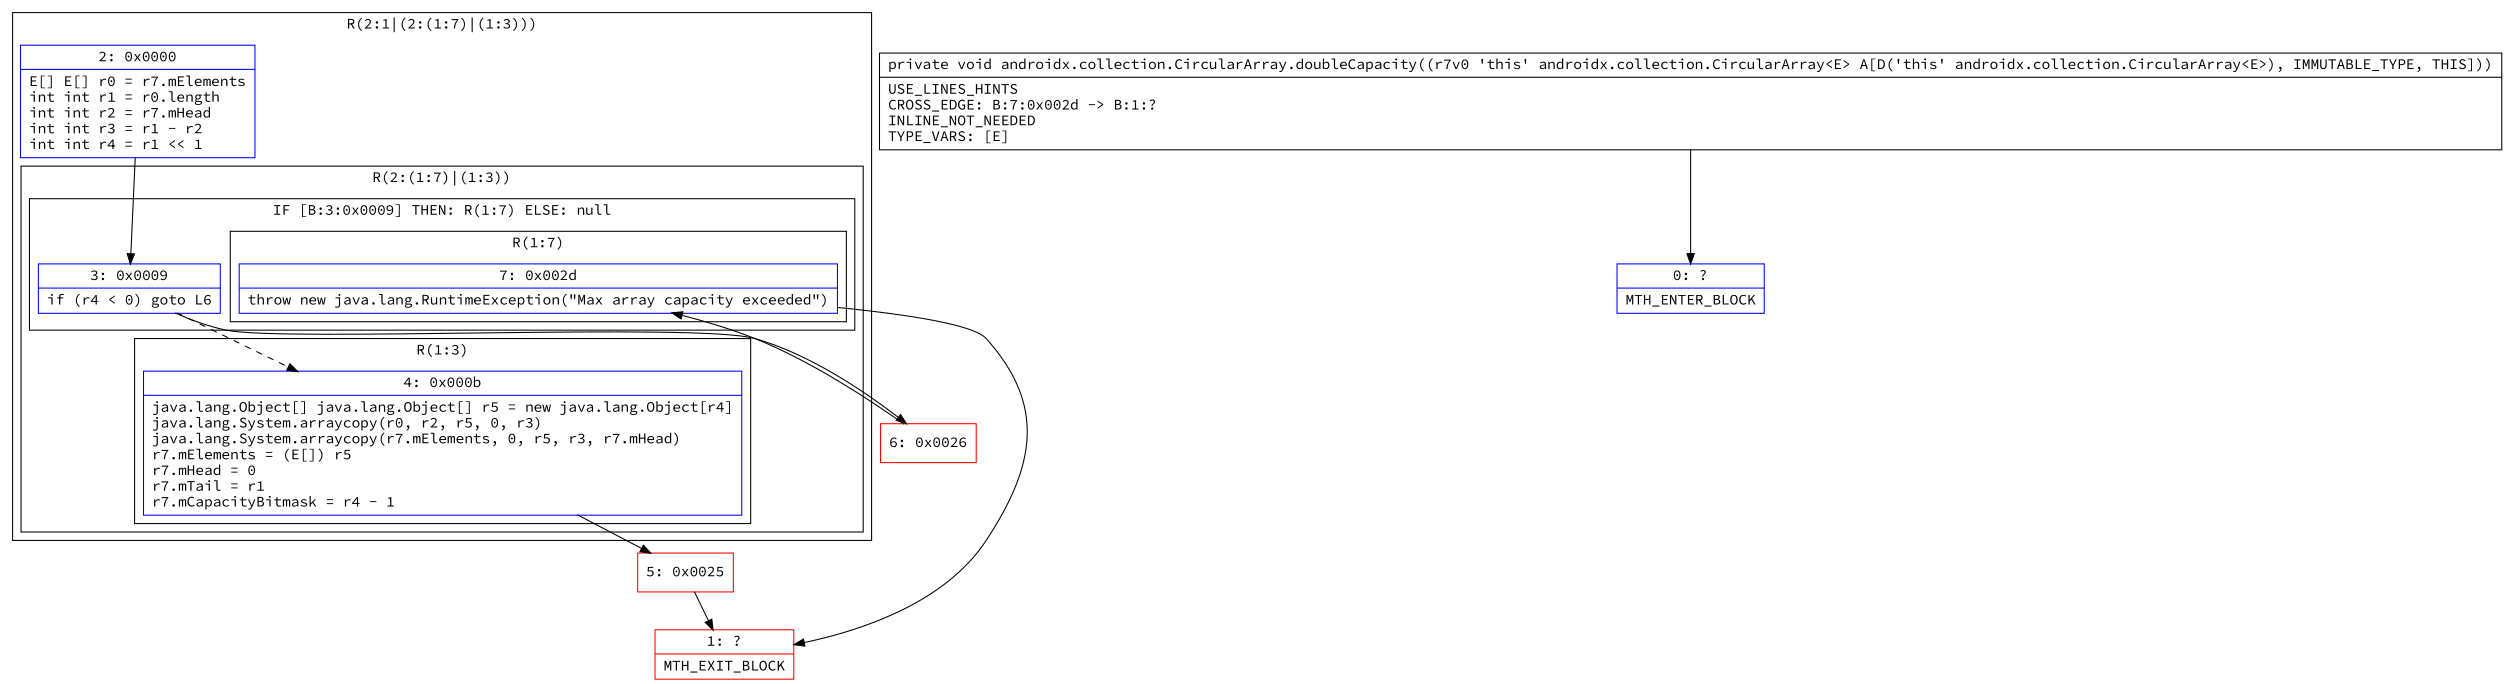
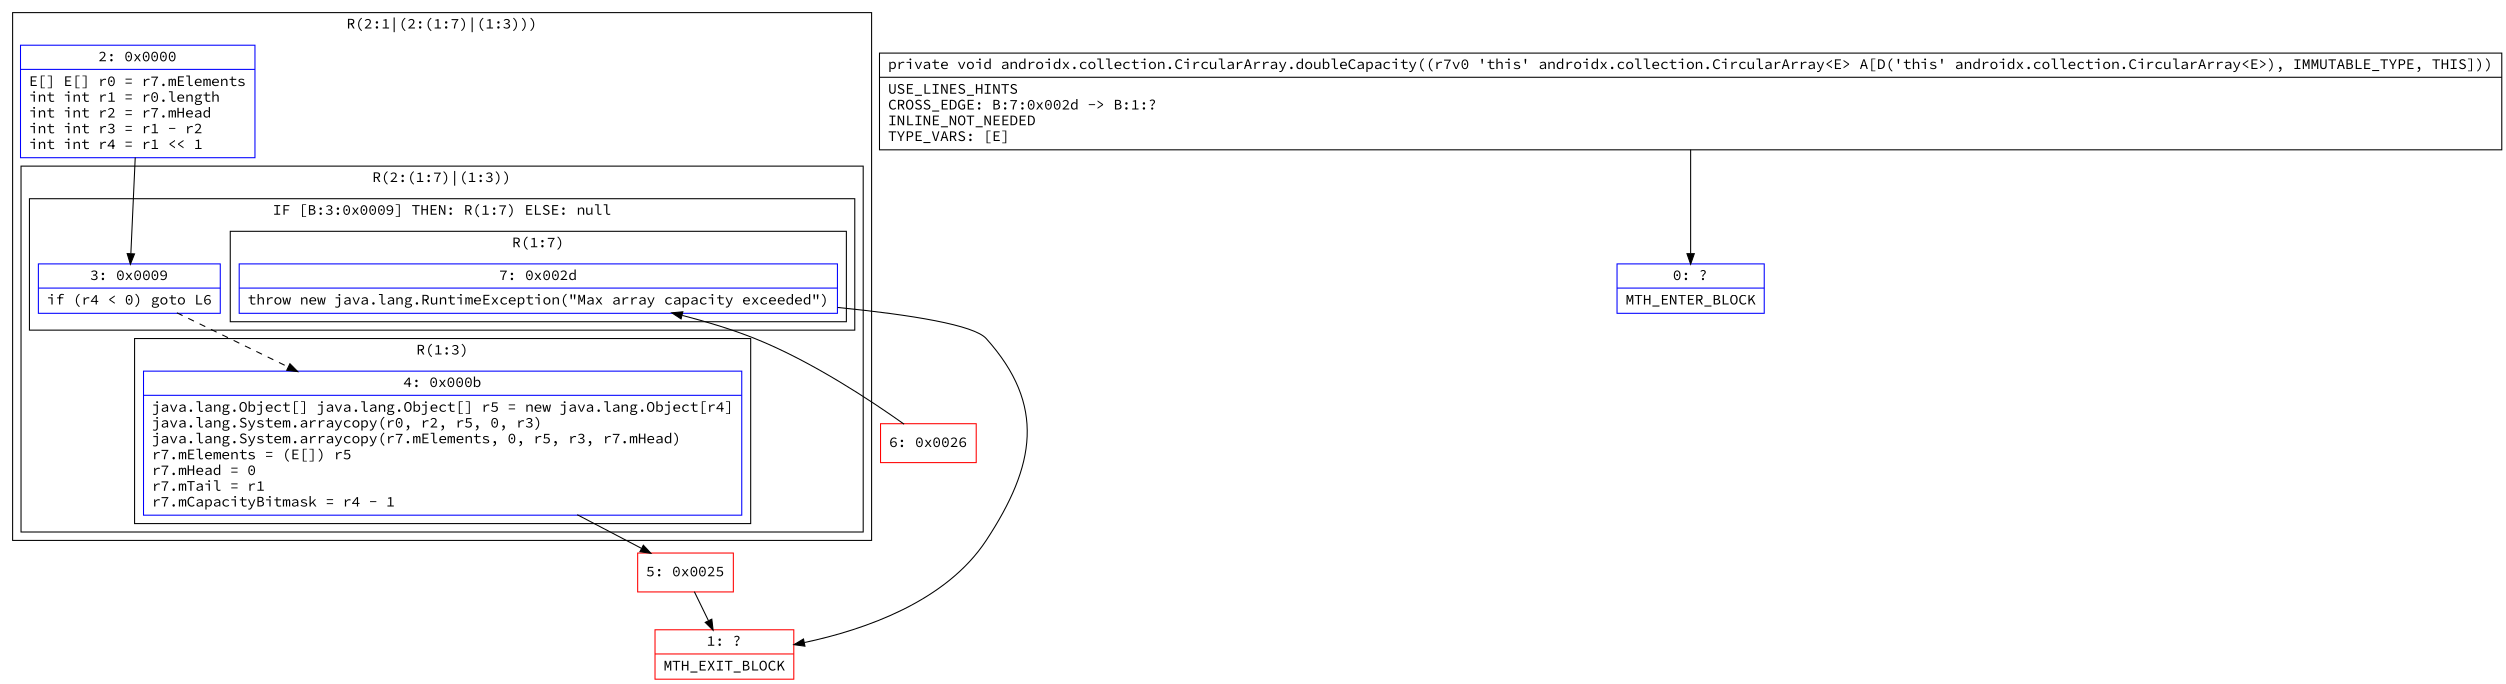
edge "3: 0x0009" -> "6: 0x0026": removed
